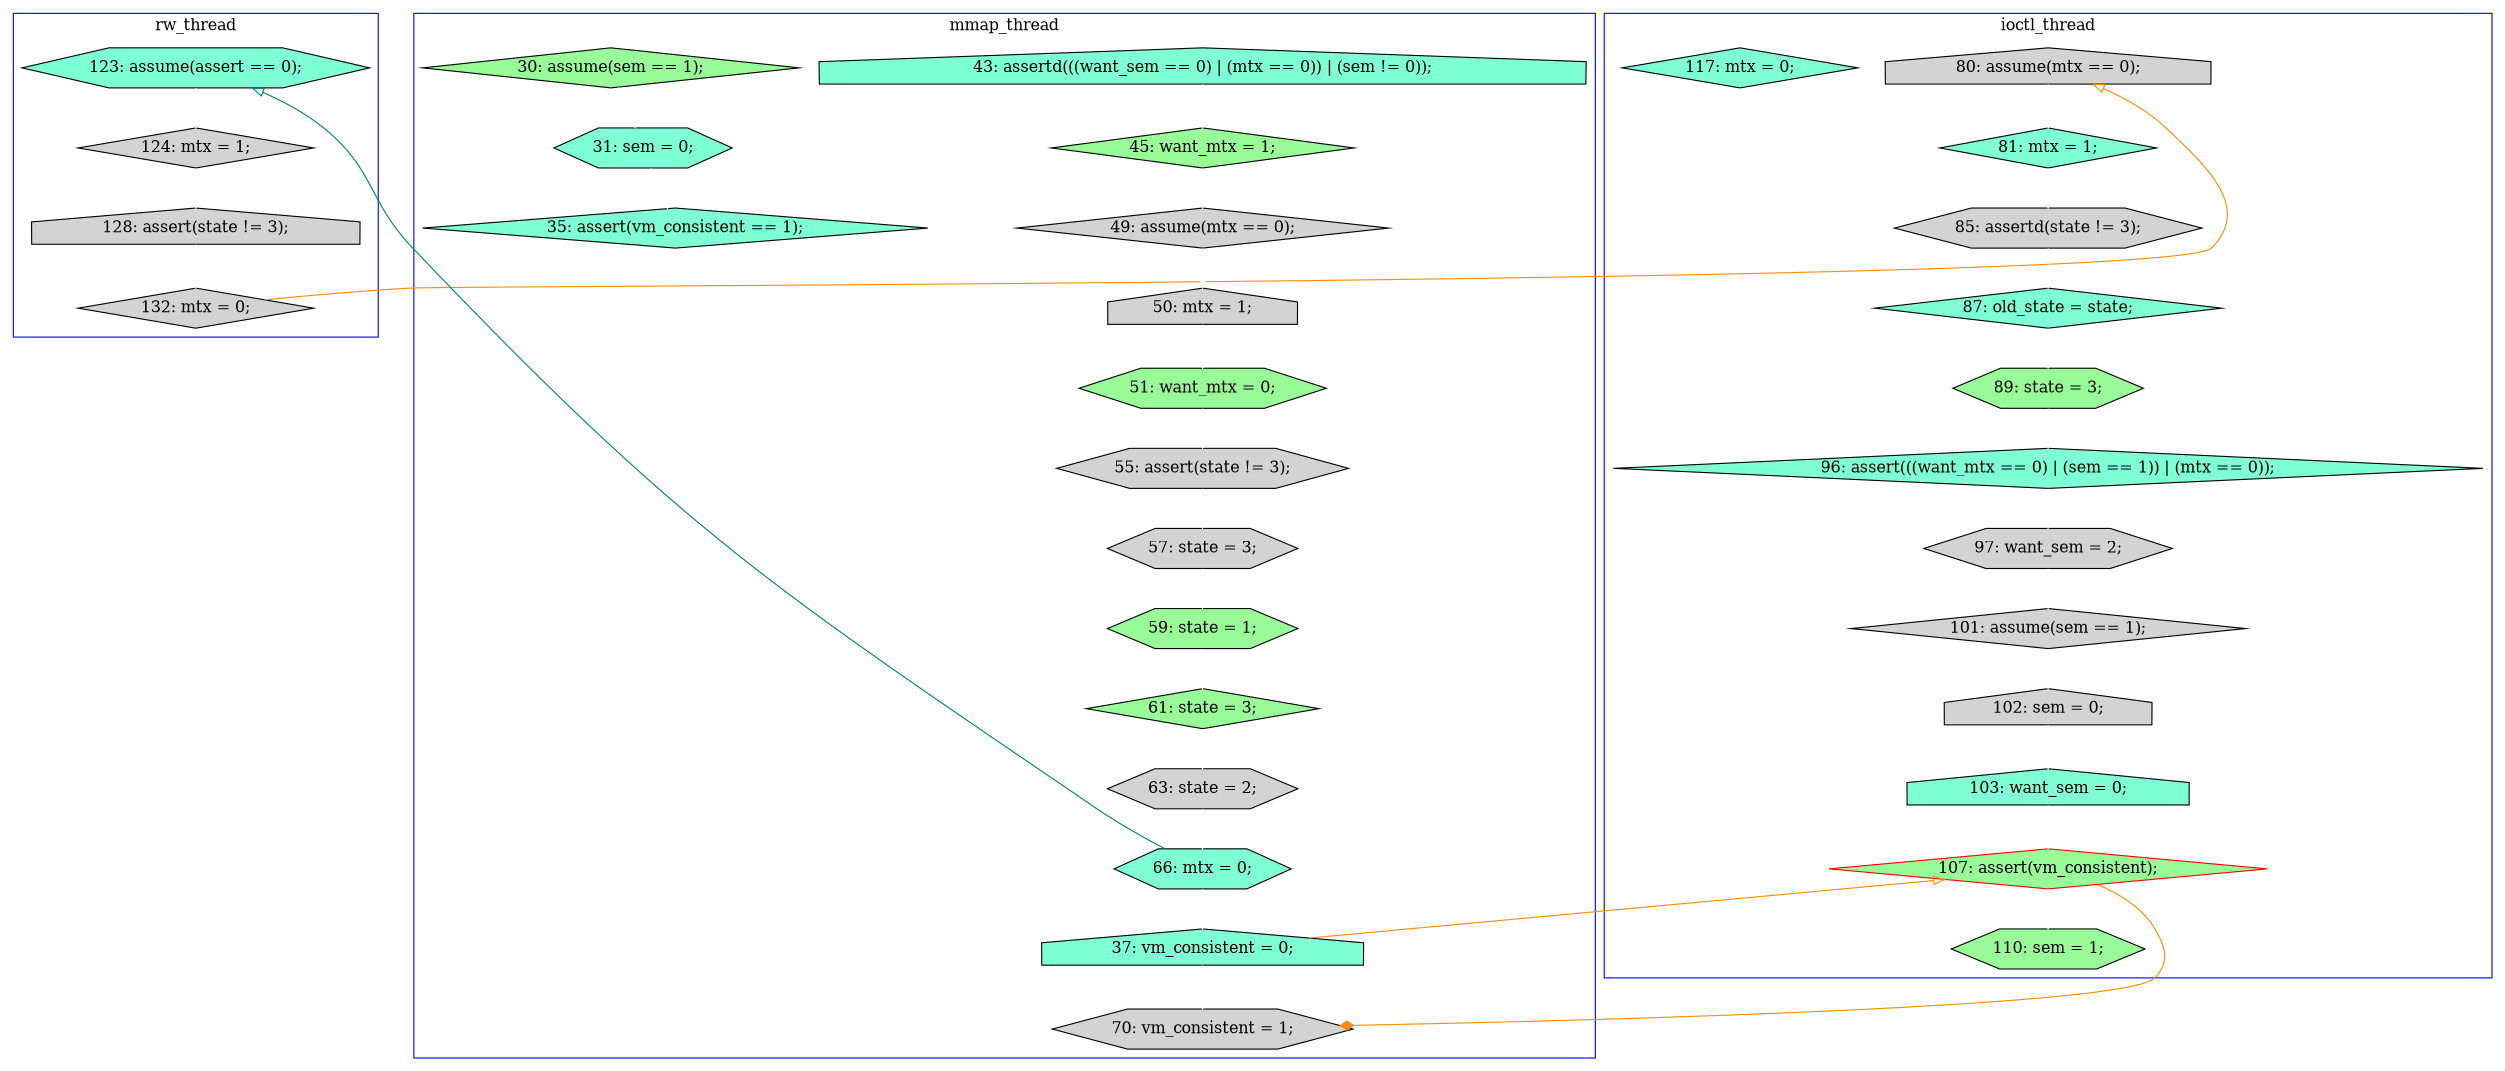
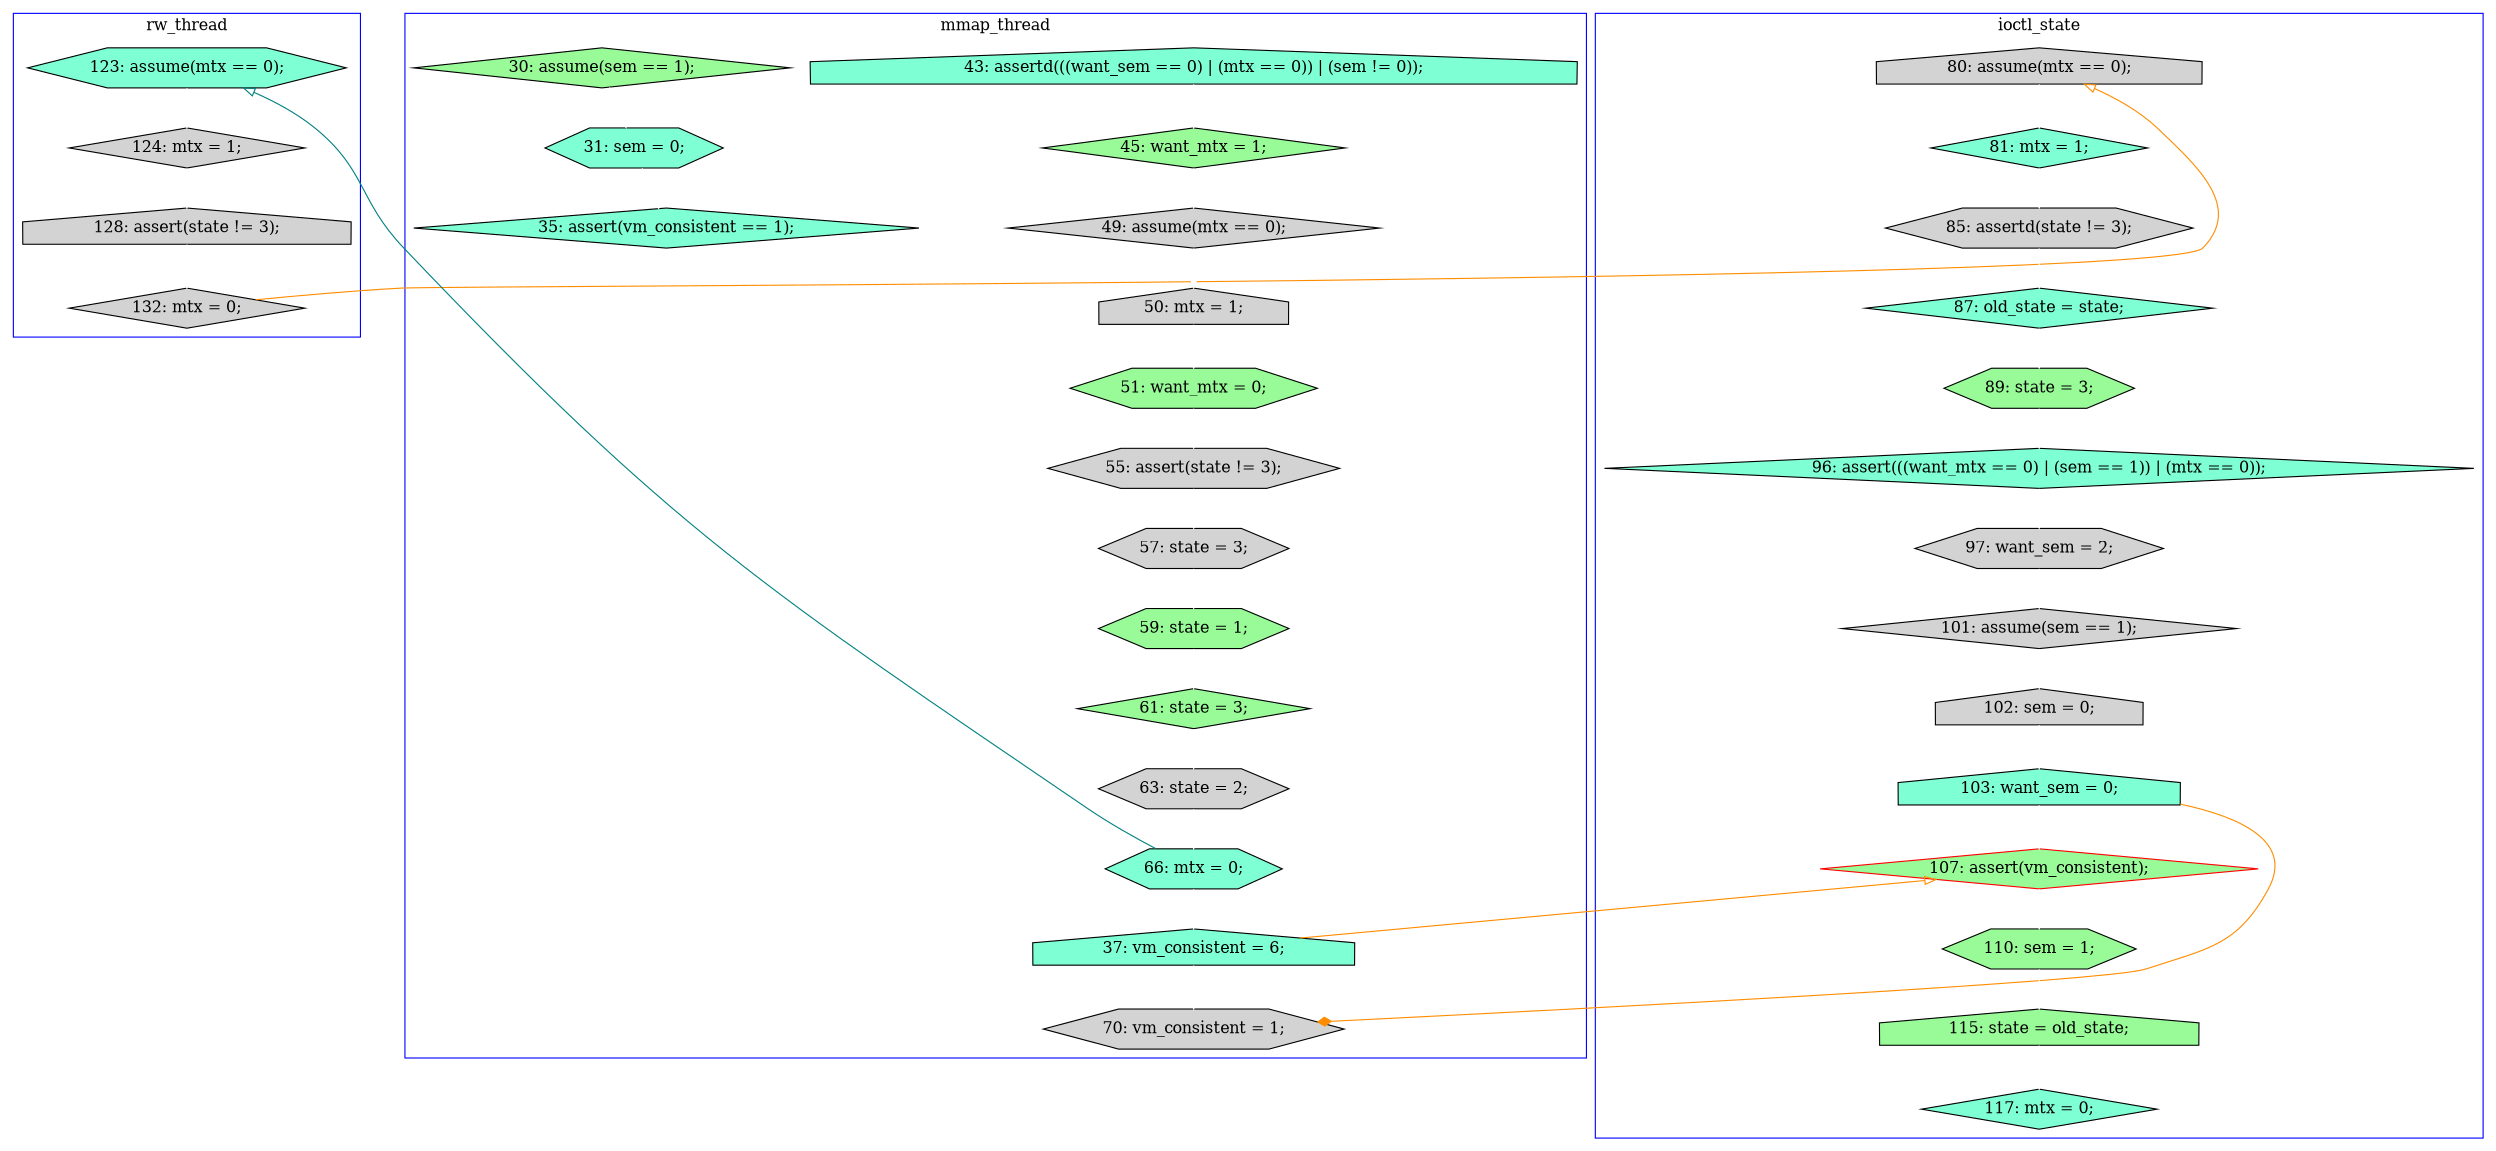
cluster "ioctl_thread": label "ioctl_thread" -> "ioctl_state"
node "123: assume(assert == 0);": label "123: assume(assert == 0);" -> "123: assume(mtx == 0);"
node "37: vm_consistent = 0;": label "37: vm_consistent = 0;" -> "37: vm_consistent = 6;"
edge "107: assert(vm_consistent);" -> "70: vm_consistent = 1;": now "103: want_sem = 0;" -> "70: vm_consistent = 1;"
node "115: state = old_state;": added
